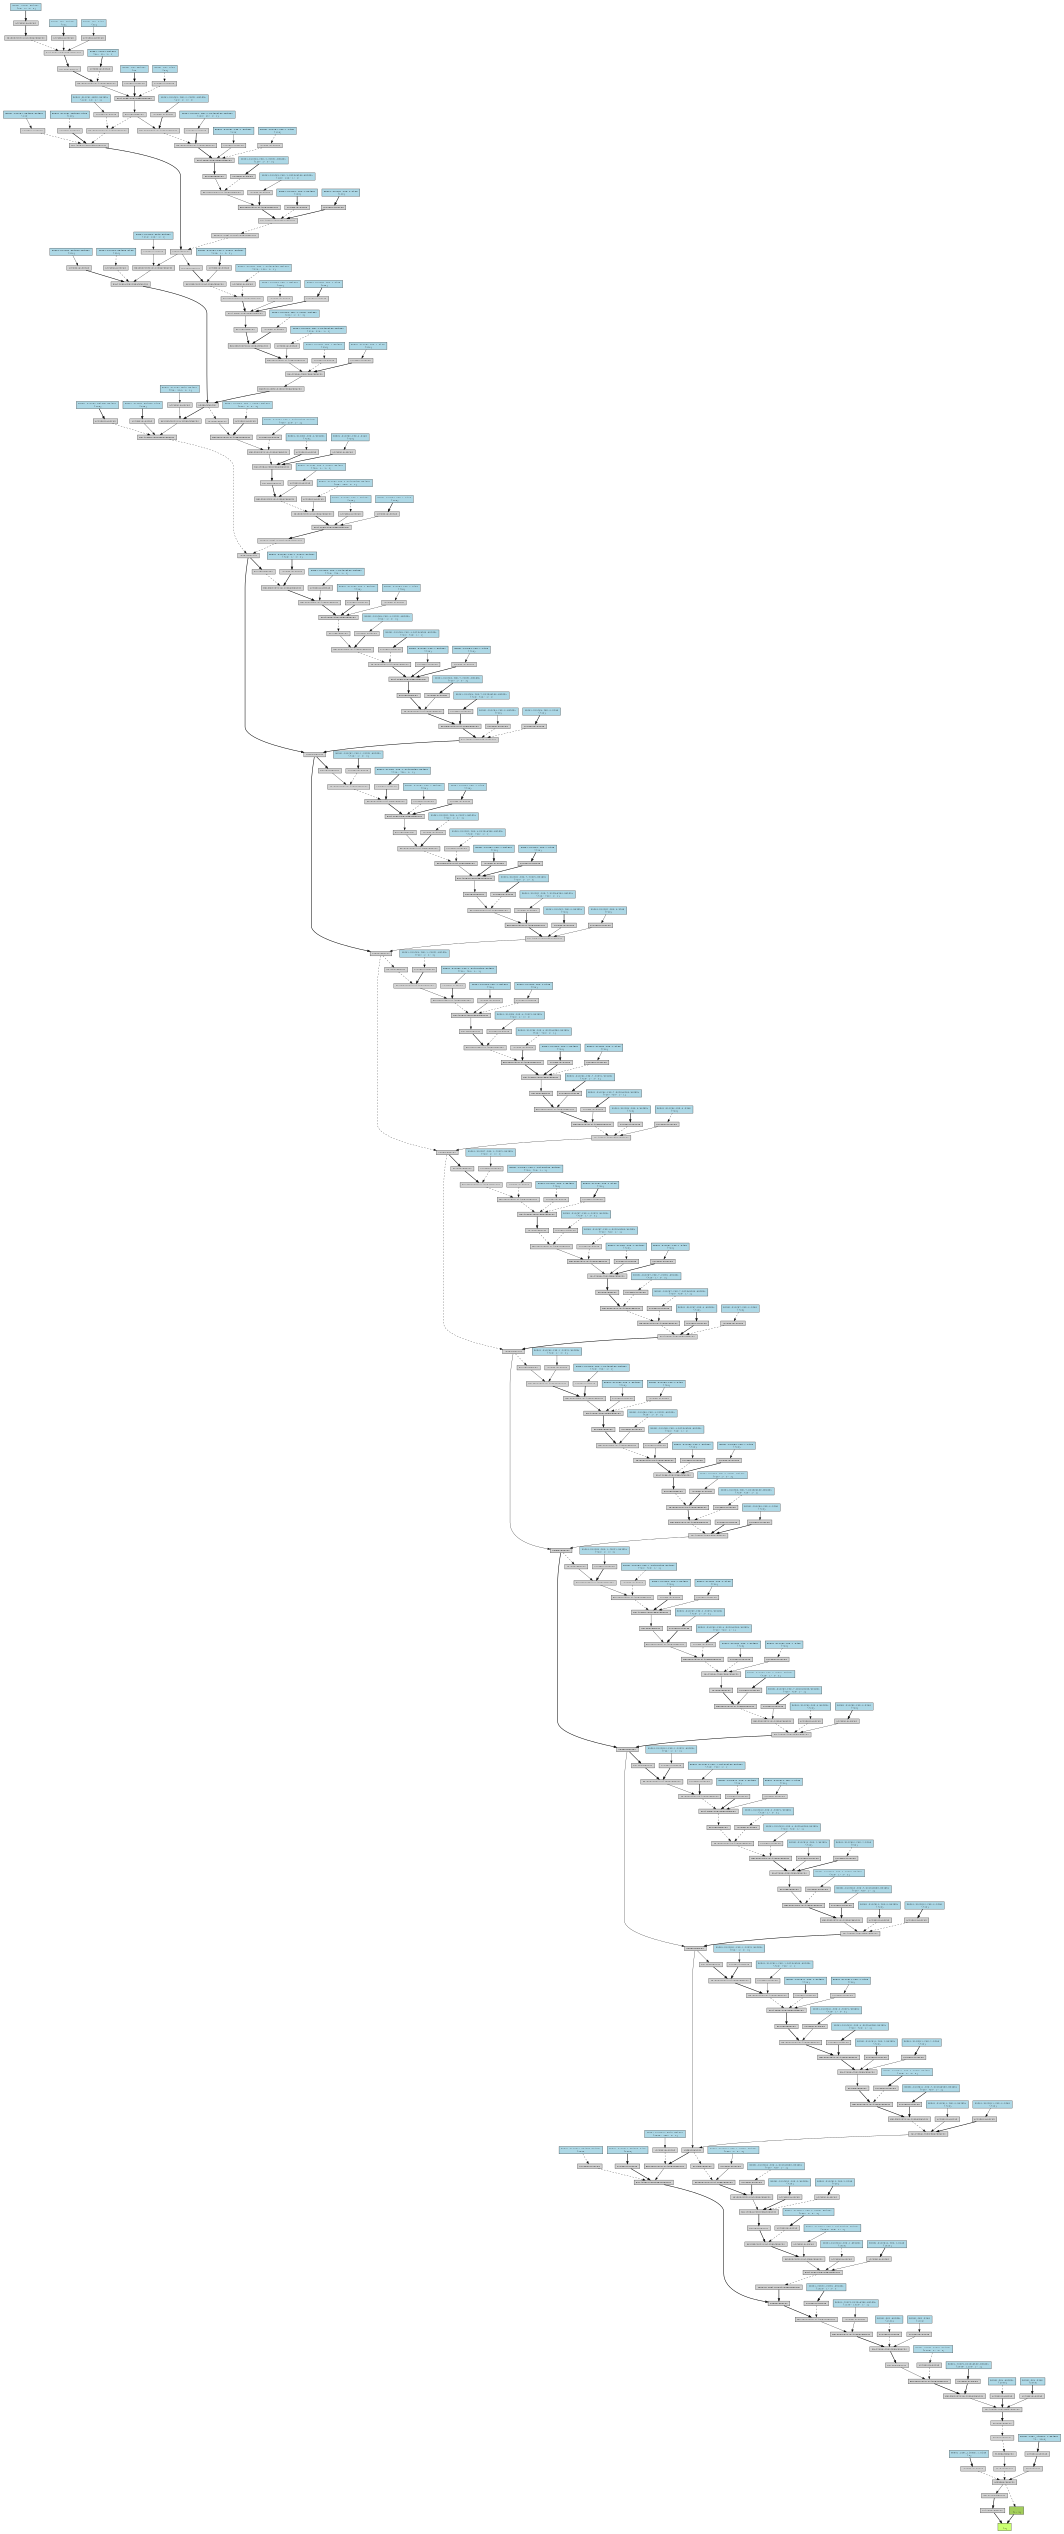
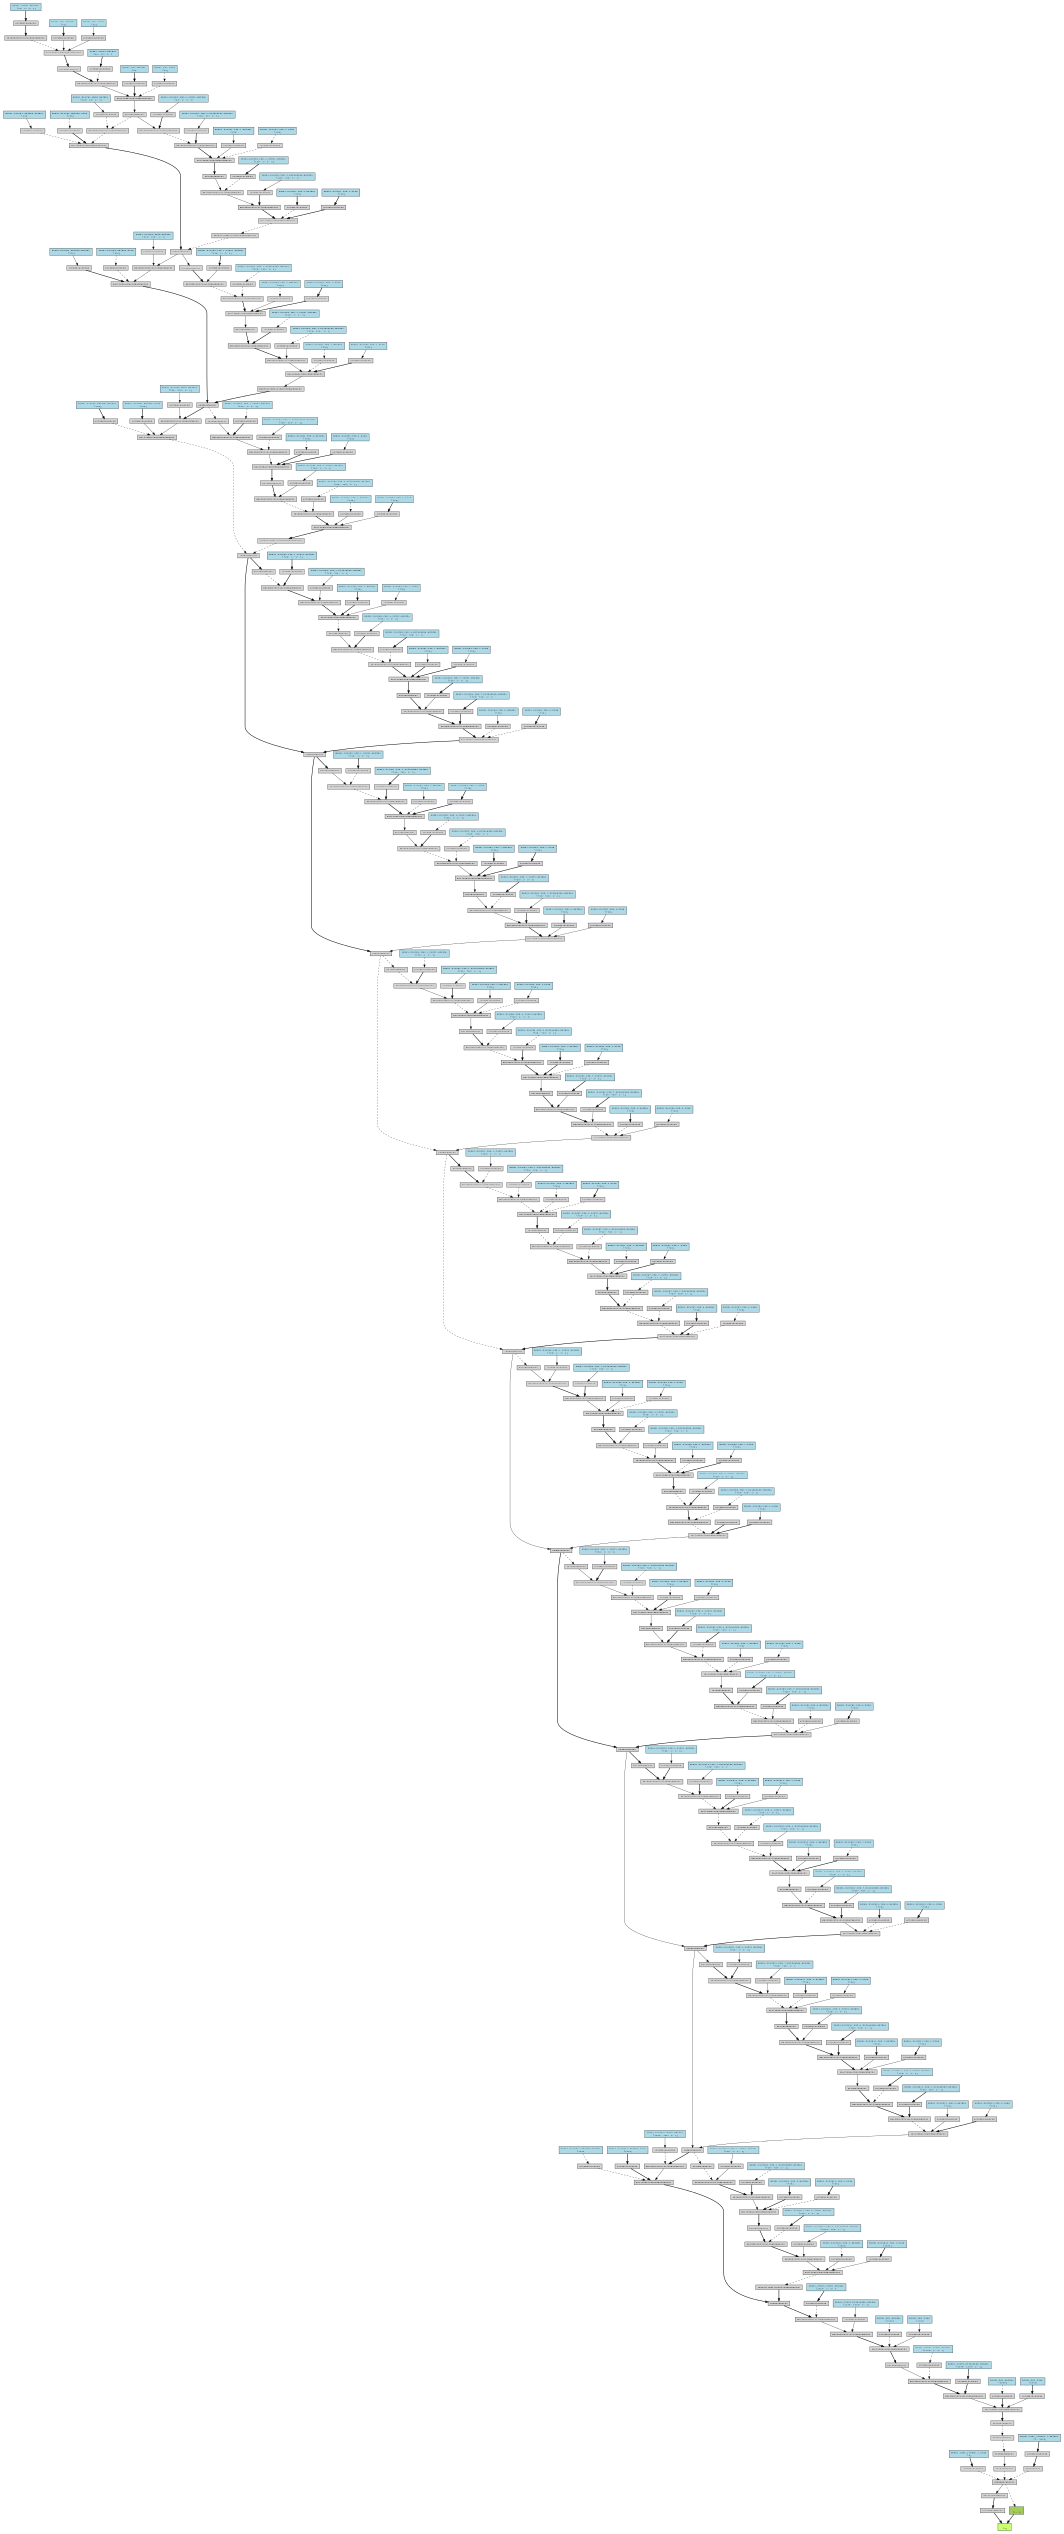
edge "TBackward0" -> "AddmmBackward0": style solid -> dashed
